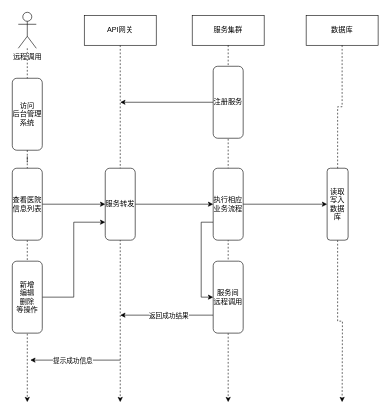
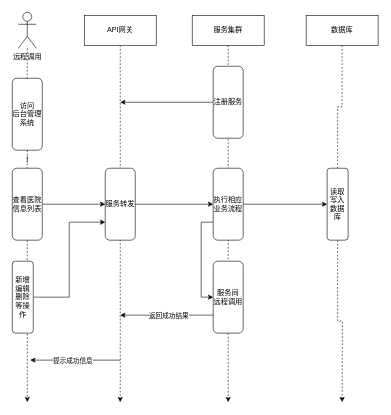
node "新增 编辑 删除 等操作": size 30x72 -> 21x72
